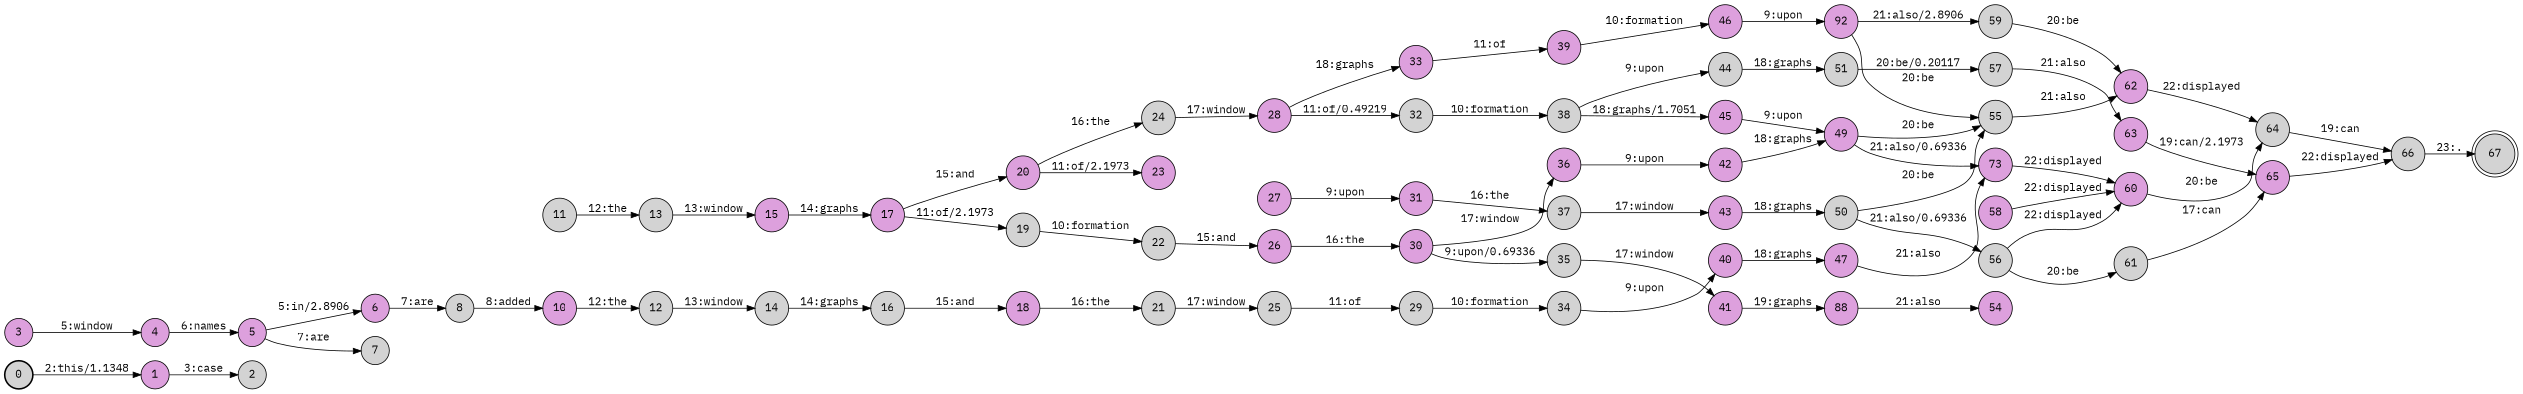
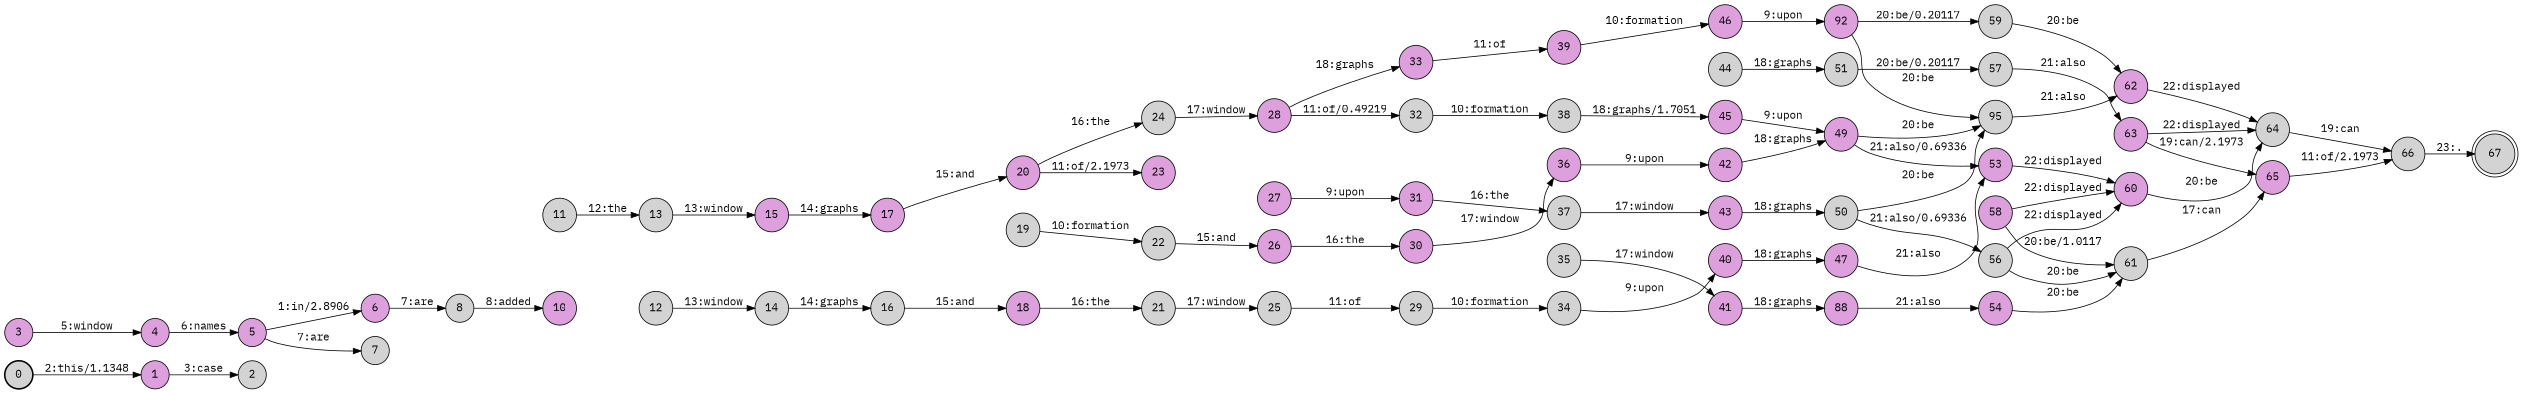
edge "92" -> "59": label "21:also/2.8906" -> "20:be/0.20117"
edge "38" -> "44": removed, label "9:upon"
node "55": label "55" -> "95"
edge "63" -> "64": added, label "22:displayed"
edge "65" -> "66": label "22:displayed" -> "11:of/2.1973"
node "73": label "73" -> "53"
edge "17" -> "19": removed, label "11:of/2.1973"
edge "58" -> "61": added, label "20:be/1.0117"
edge "30" -> "35": removed, label "9:upon/0.69336"
edge "41" -> "88": label "19:graphs" -> "18:graphs"
edge "5" -> "6": label "5:in/2.8906" -> "1:in/2.8906"
edge "10" -> "12": removed, label "12:the"
edge "54" -> "61": added, label "20:be"
